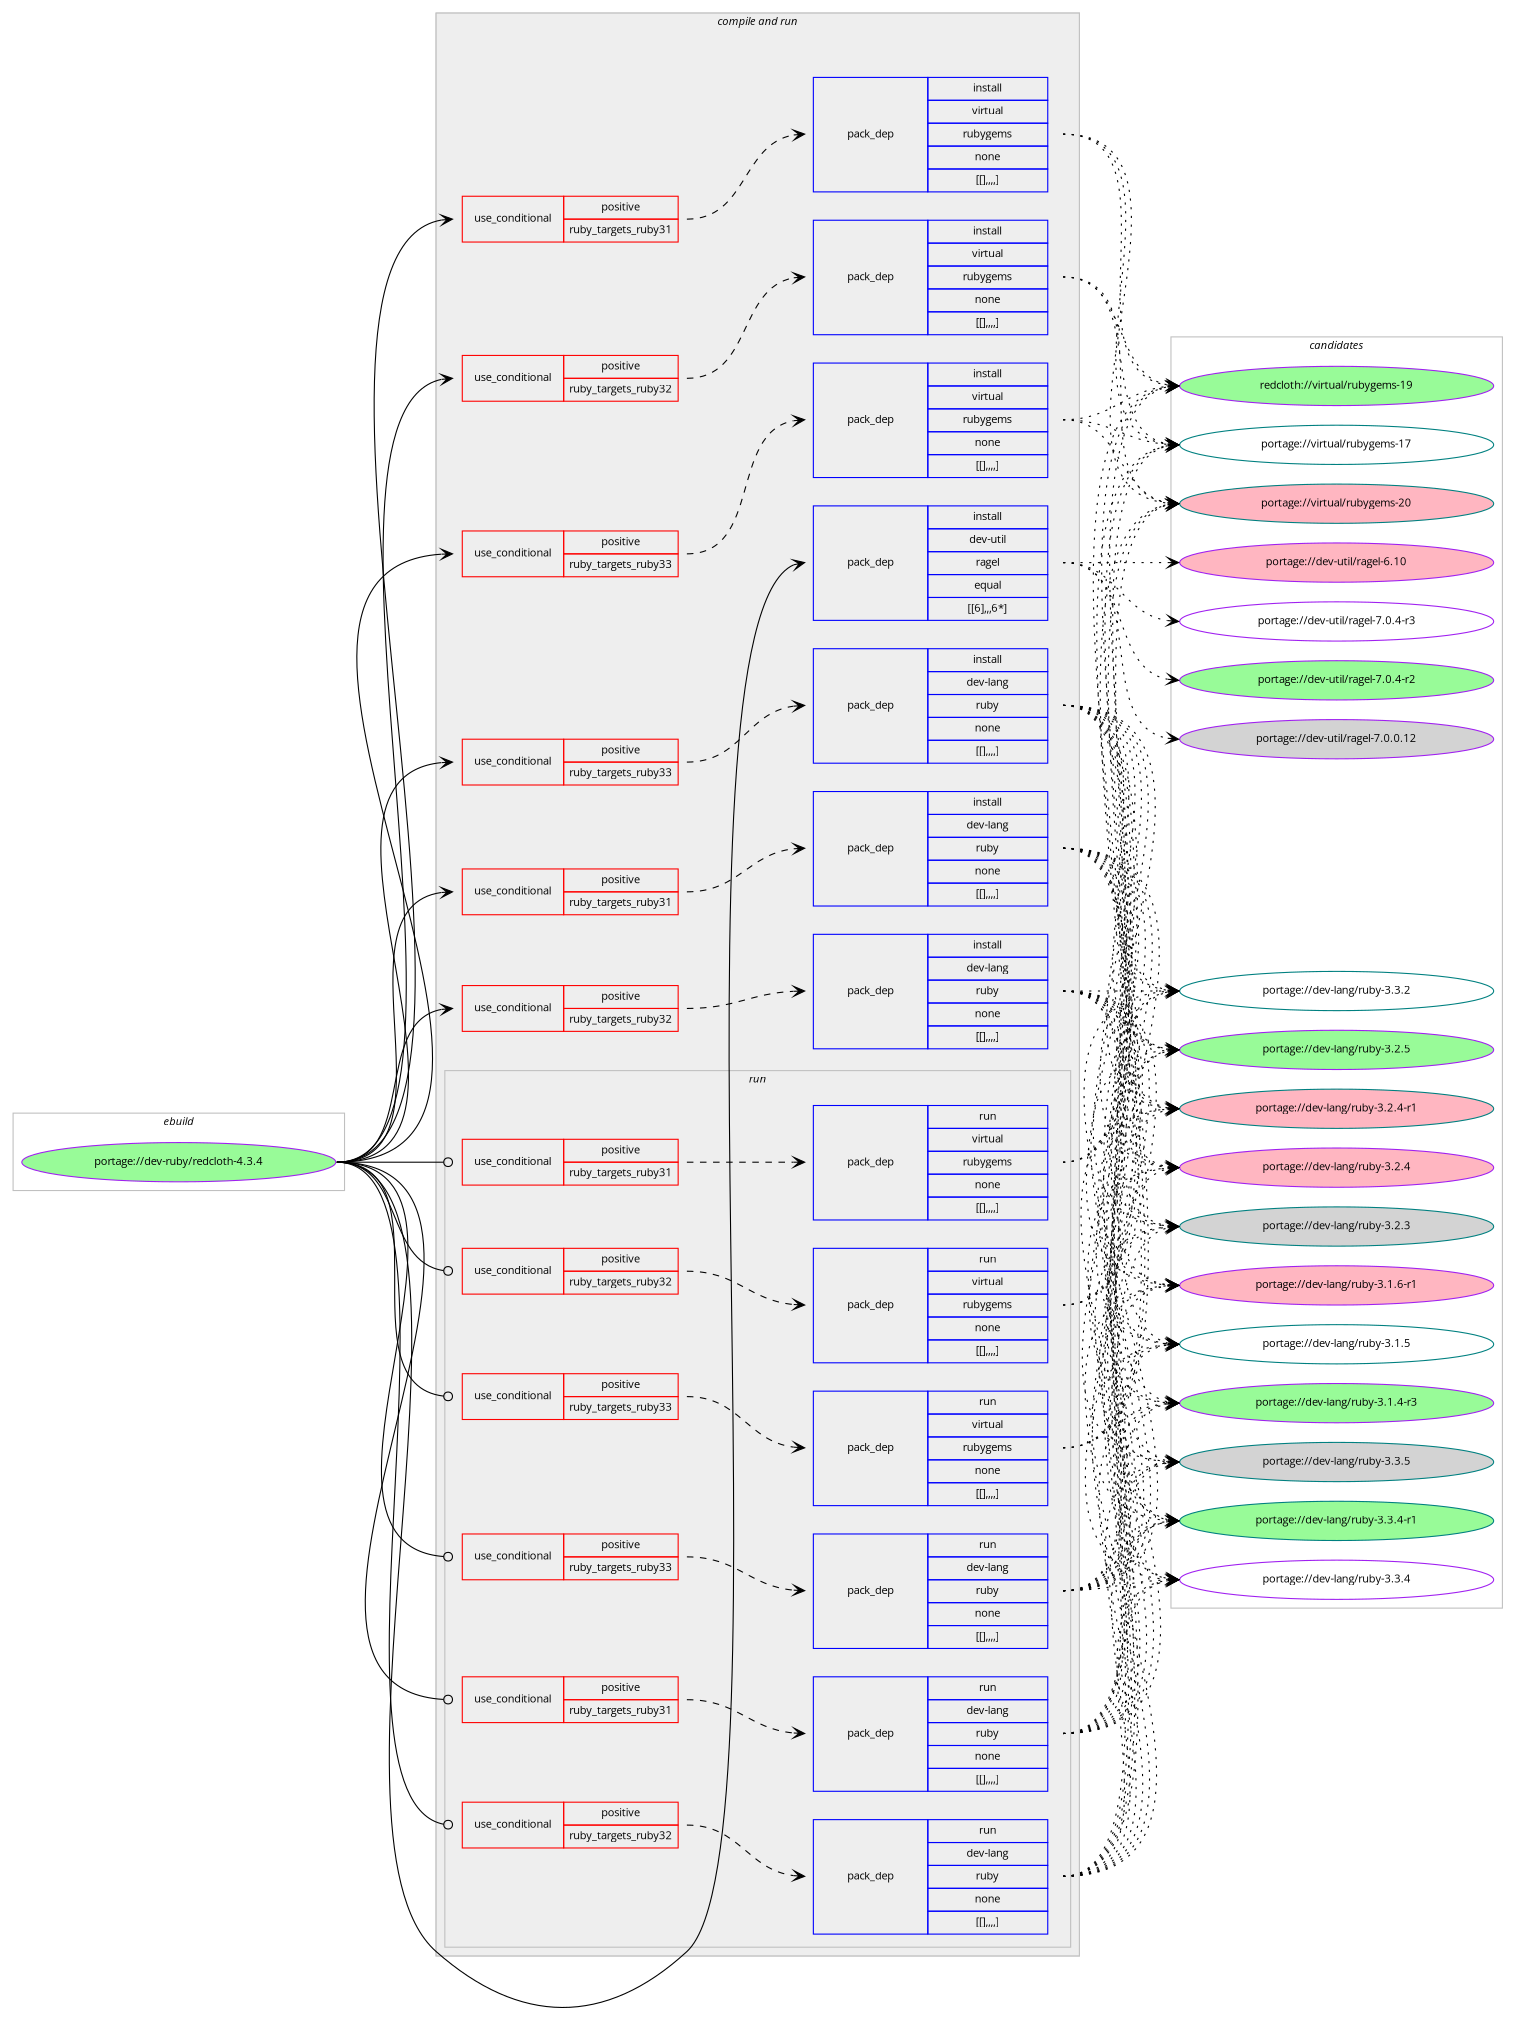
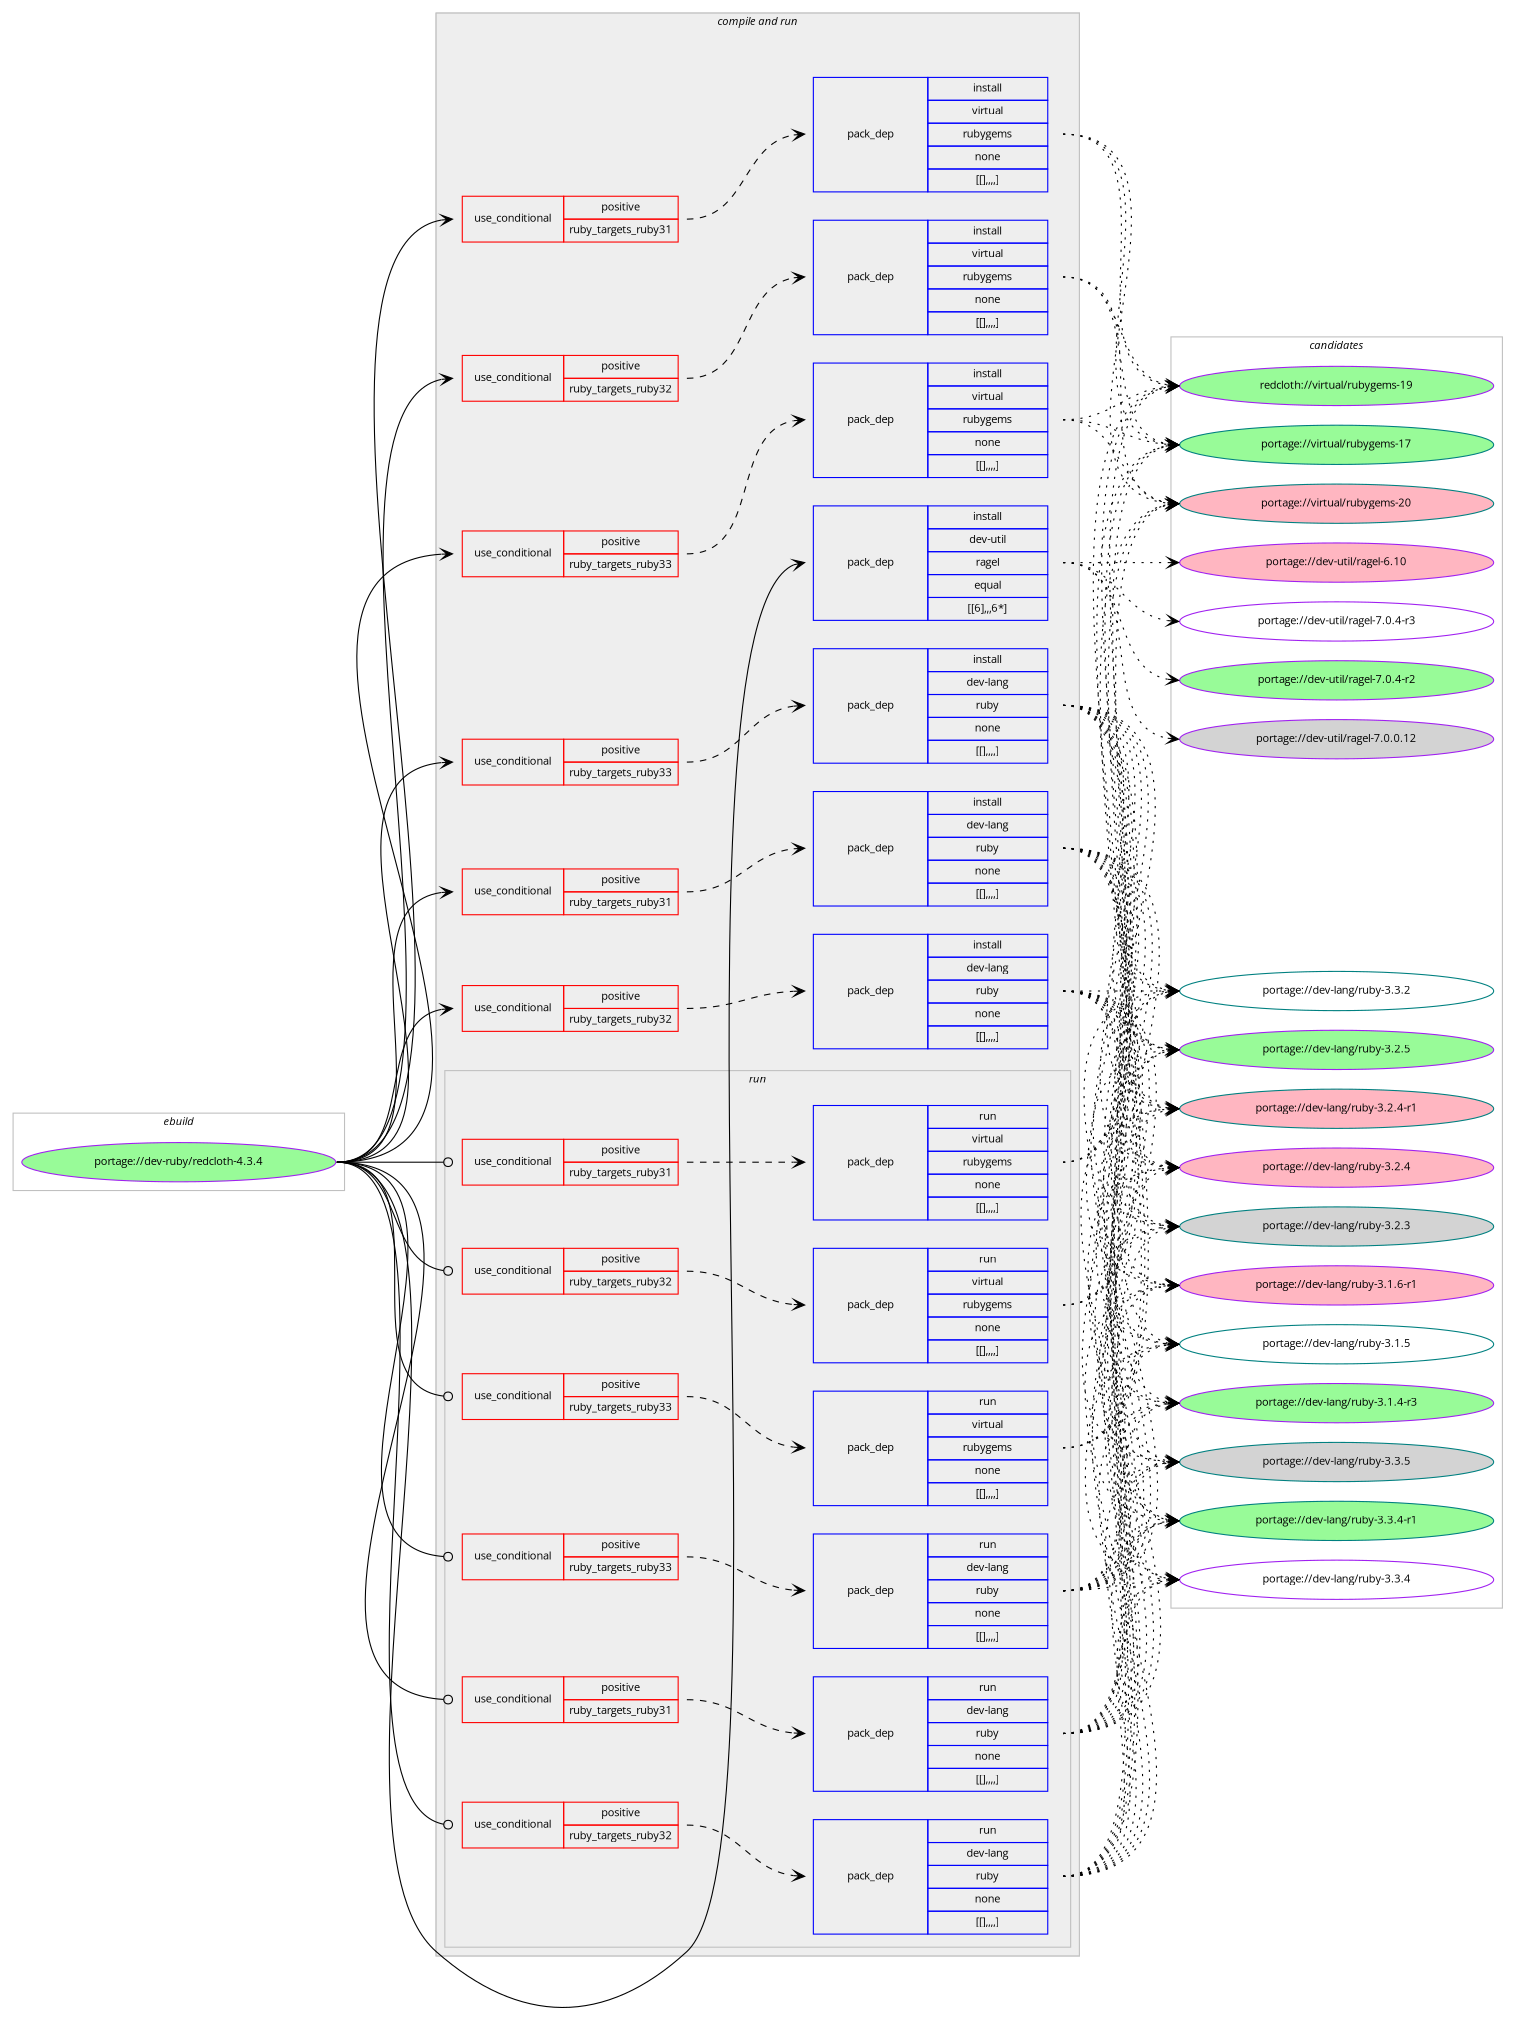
node "portage://virtual/rubygems-17": fillcolor white -> palegreen
